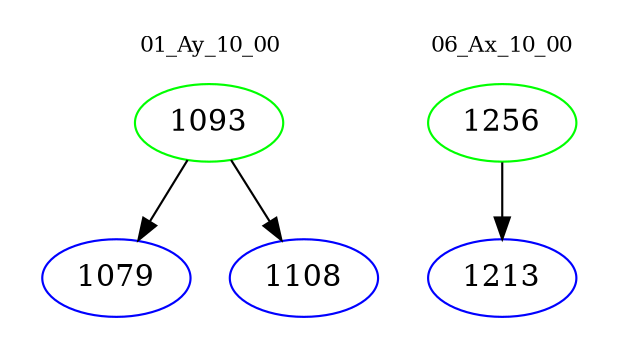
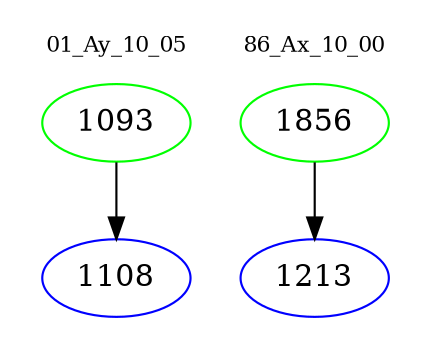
cluster "01_Ay_10_00": label "01_Ay_10_00" -> "01_Ay_10_05"
cluster "06_Ax_10_00": label "06_Ax_10_00" -> "86_Ax_10_00"
node "1256": label "1256" -> "1856"
node "1079": removed
